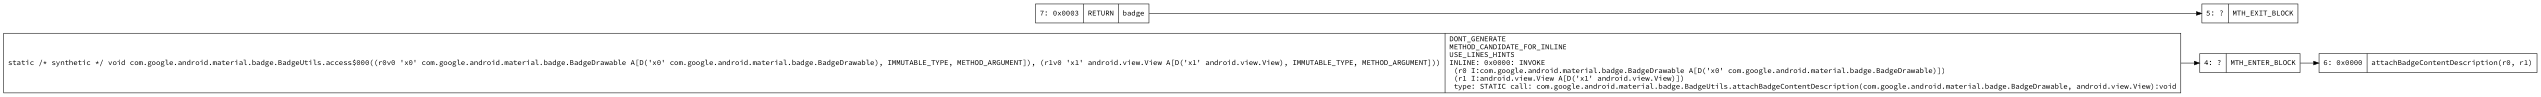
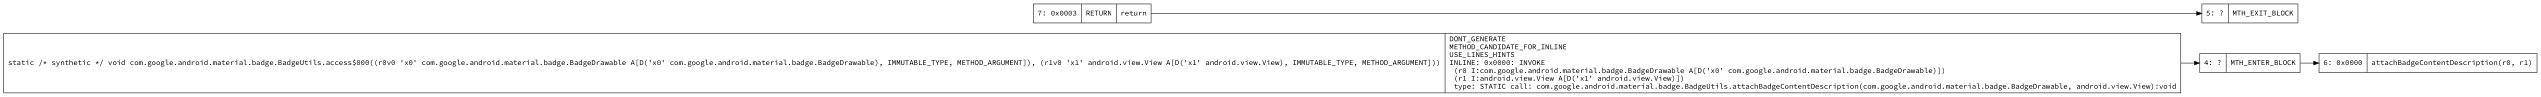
node "7: 0x0003": text "badge" -> "return"
